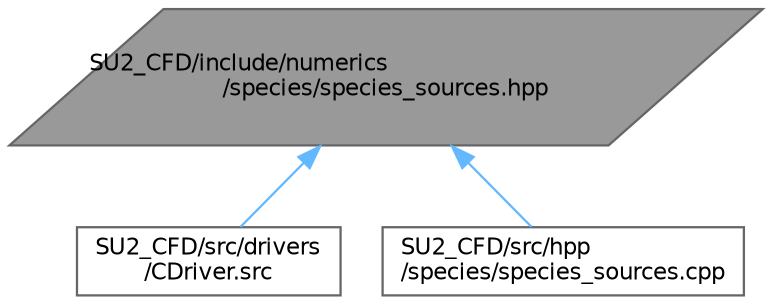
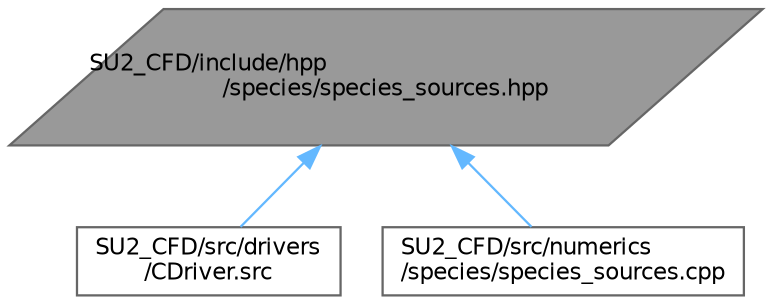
node "SU2_CFD/include/numerics /species/species_sources.hpp": label "SU2_CFD/include/numerics /species/species_sources.hpp" -> "SU2_CFD/include/hpp /species/species_sources.hpp"
node "SU2_CFD/src/hpp /species/species_sources.cpp": label "SU2_CFD/src/hpp /species/species_sources.cpp" -> "SU2_CFD/src/numerics /species/species_sources.cpp"
